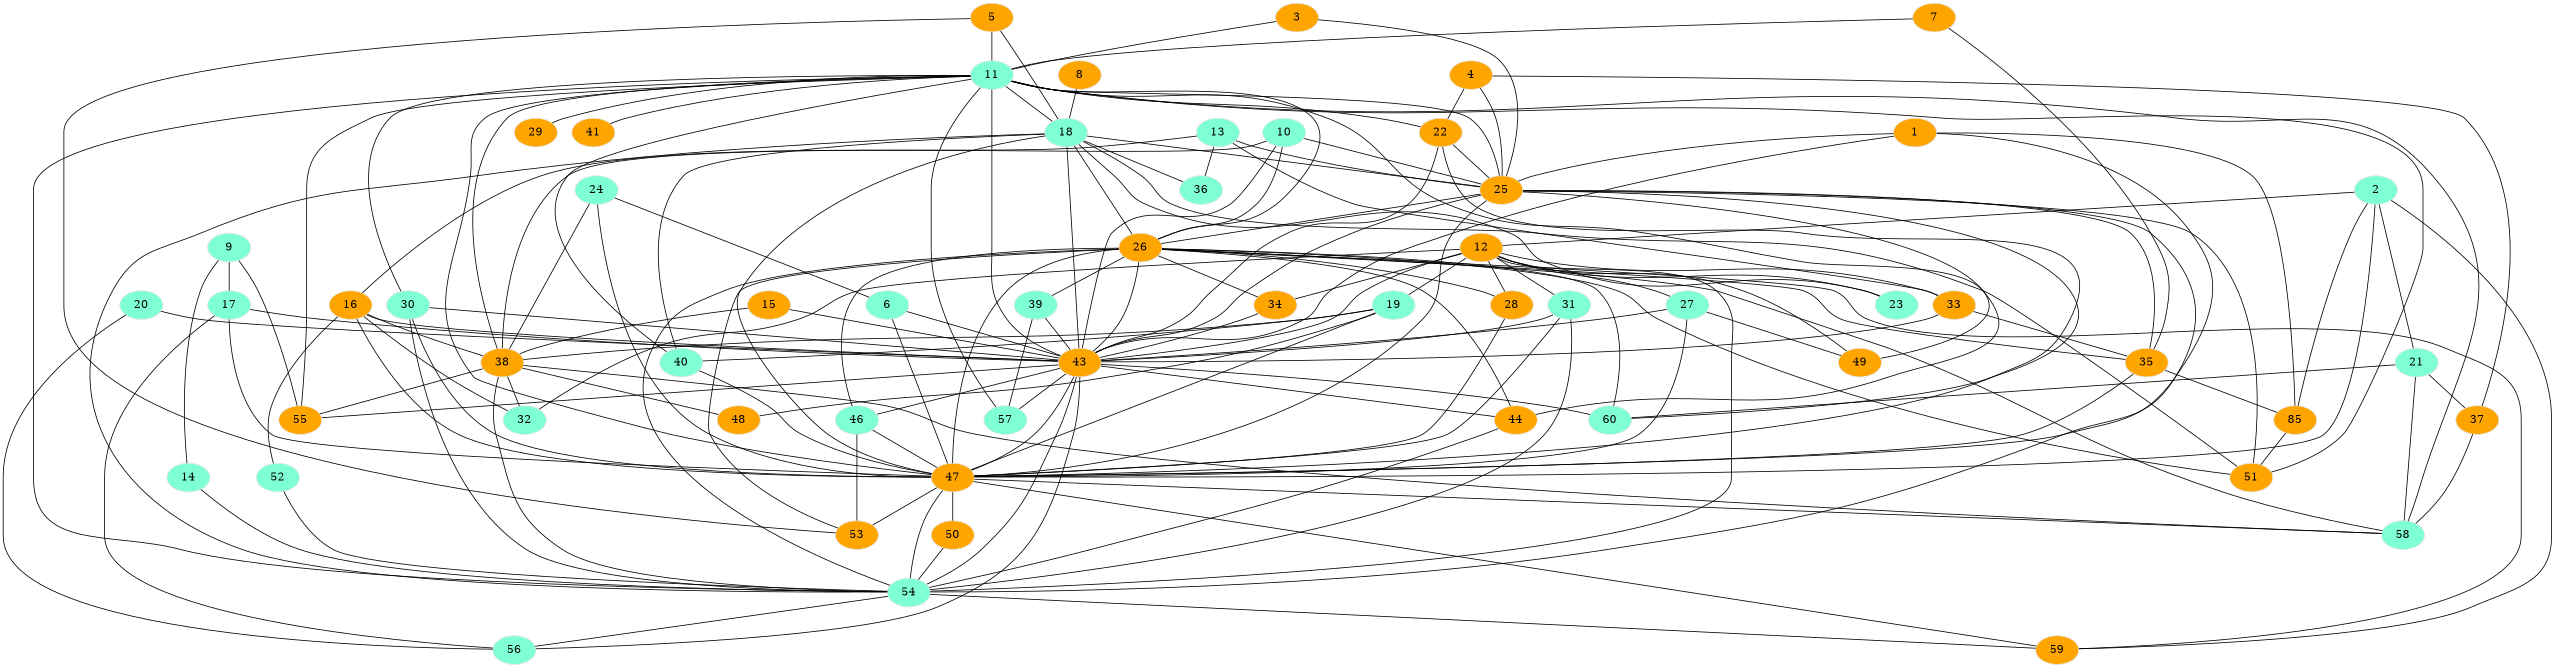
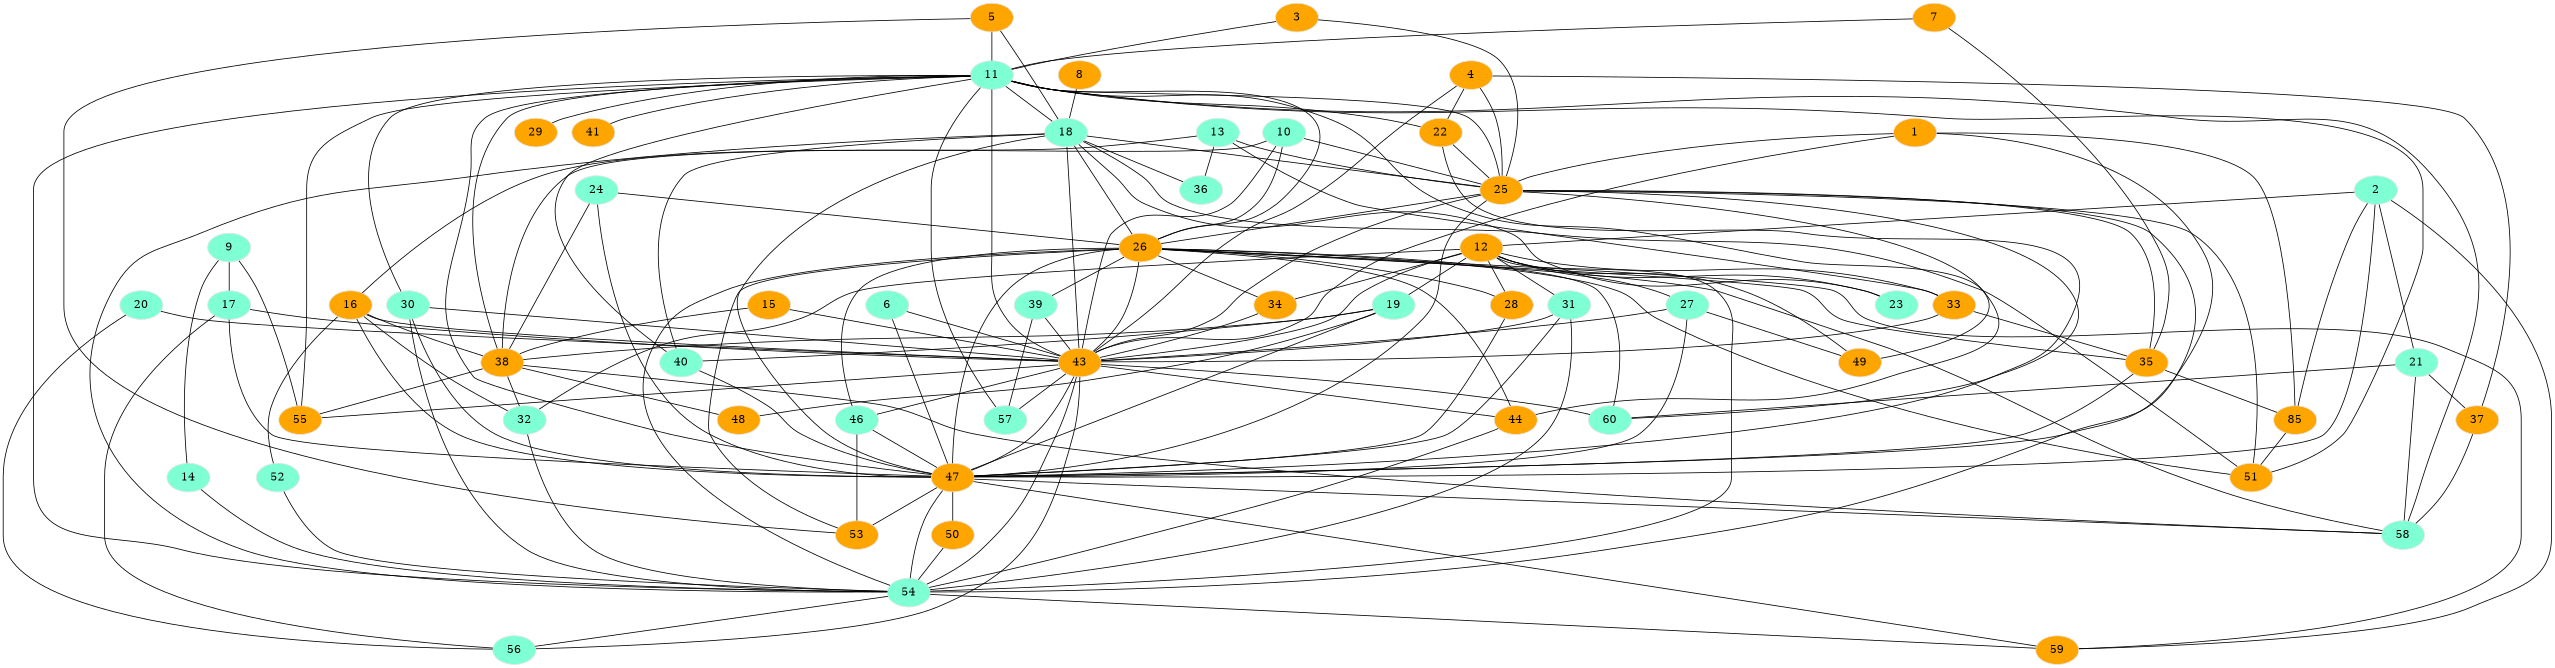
edge "22" -- "43": now "4" -- "43"
edge "24" -- "6": now "24" -- "26"
edge "38" -- "54": now "32" -- "54"
